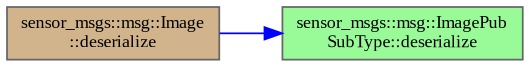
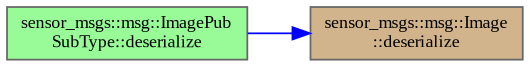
edge "sensor_msgs::msg::Image ::deserialize" -> "sensor_msgs::msg::ImagePub SubType::deserialize": reversed
